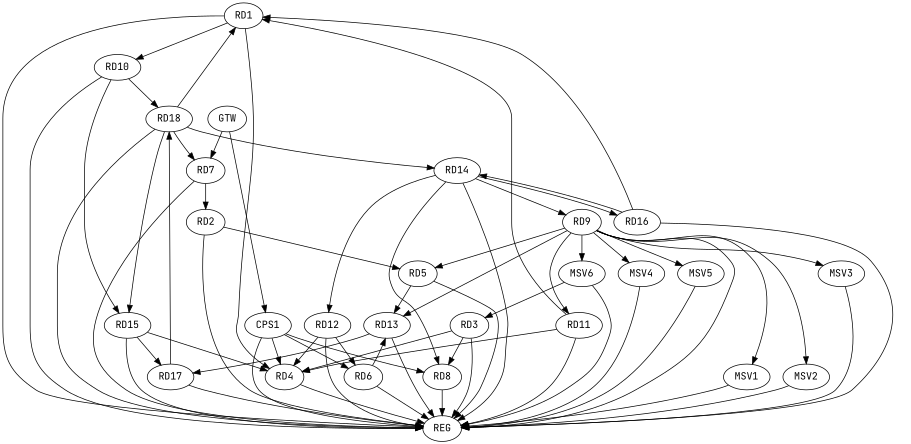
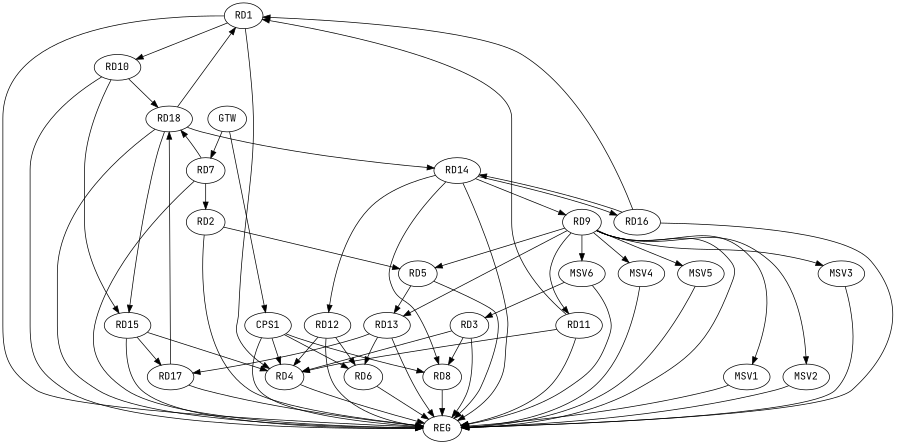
edge "RD18" -> "RD7": reversed
edge "RD6" -> "RD13": reversed
